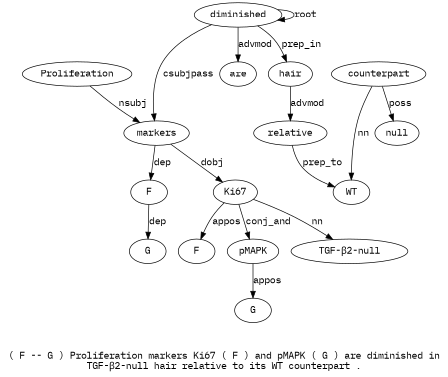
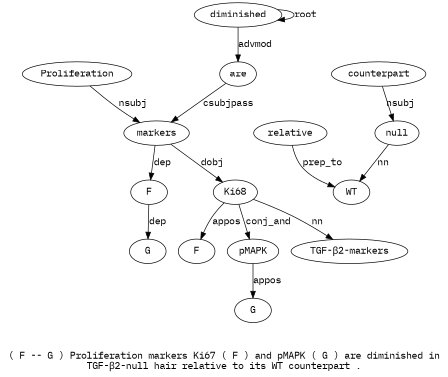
edge "diminished" -> "markers": now "are" -> "markers"
node "hair": removed
edge "counterpart" -> "null": label "poss" -> "nsubj"
edge "counterpart" -> "WT": now "null" -> "WT"
node "Ki67": label "Ki67" -> "Ki68"
node "TGF-β2-null": label "TGF-β2-null" -> "TGF-β2-markers"
